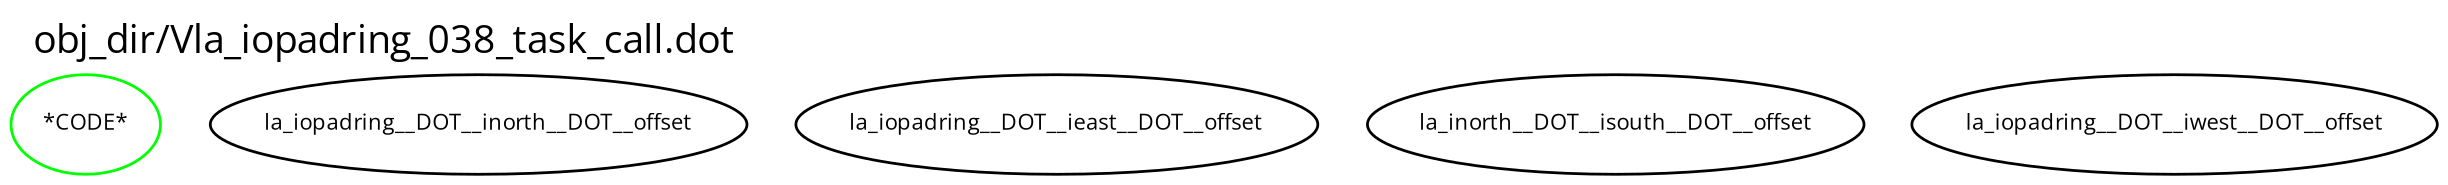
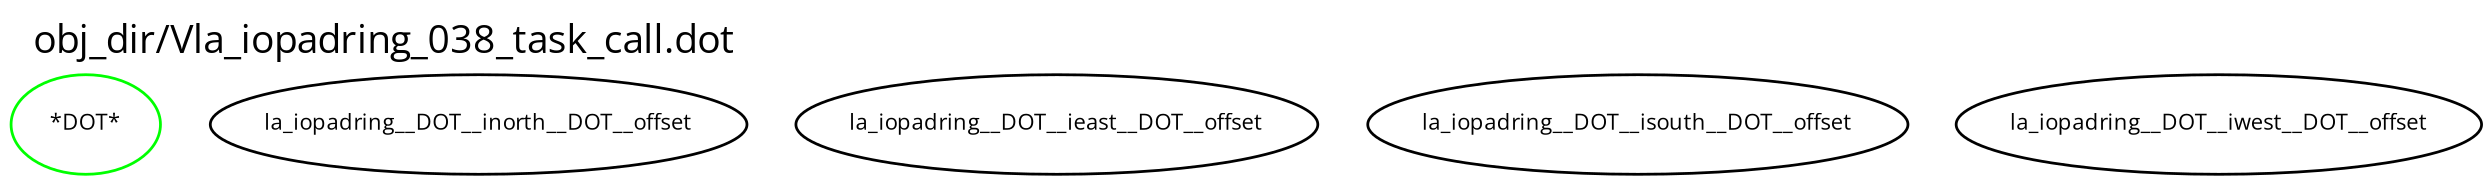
node "*CODE*": label "*CODE*" -> "*DOT*"
node "la_inorth__DOT__isouth__DOT__offset": label "la_inorth__DOT__isouth__DOT__offset" -> "la_iopadring__DOT__isouth__DOT__offset"
